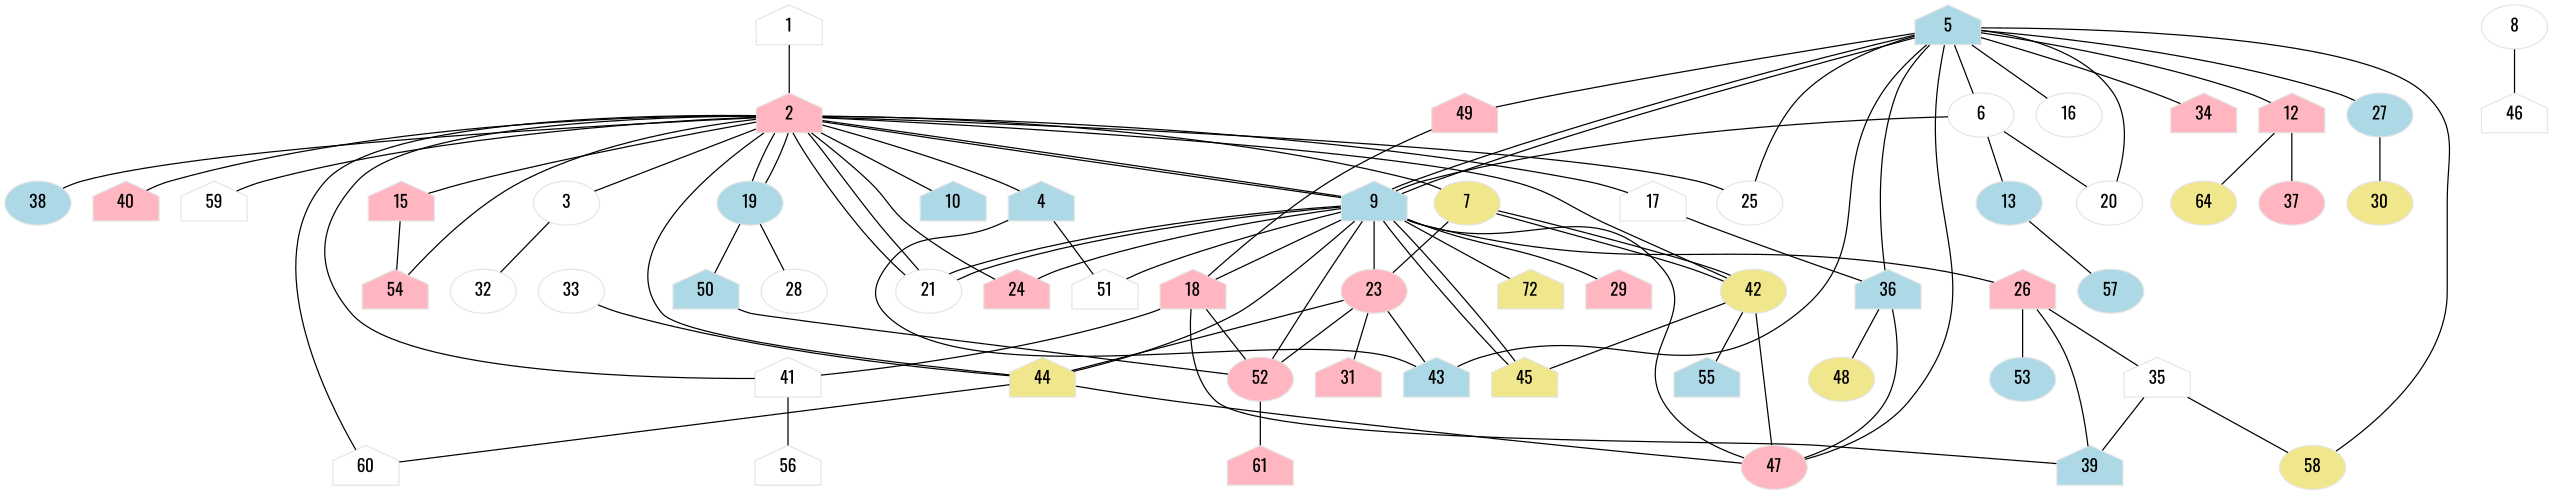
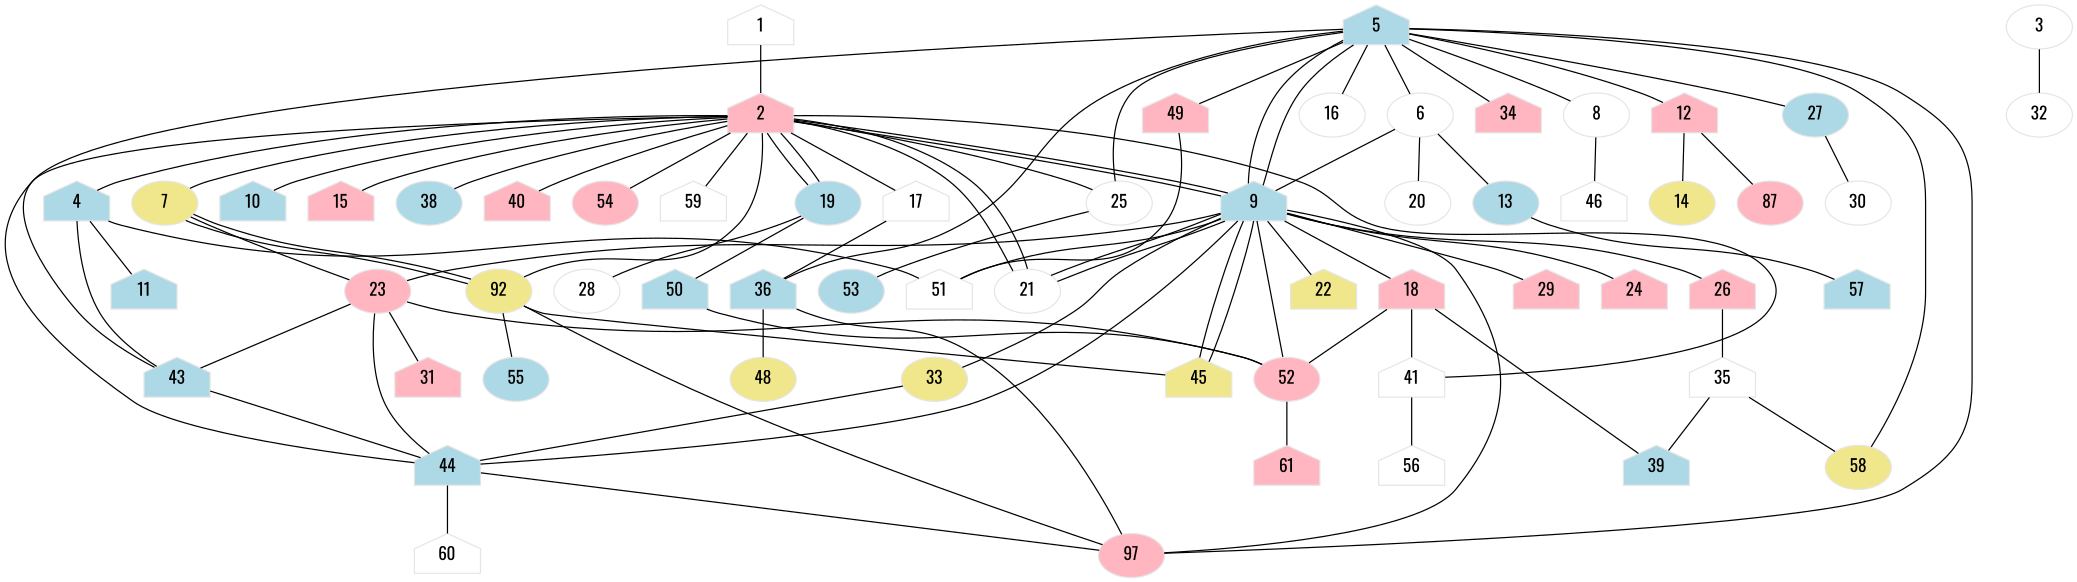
edge "5" -- "20": now "5" -- "8"
edge "2" -- "3": removed
edge "2" -- "60": removed
edge "49" -- "18": now "49" -- "51"
node "64": label "64" -> "14"
node "37": label "37" -> "87"
node "30": fillcolor khaki -> white
edge "2" -- "24": removed
edge "15" -- "54": removed
node "11": added
node "54": shape house -> ellipse
node "33": fillcolor white -> khaki
node "72": label "72" -> "22"
node "42": label "42" -> "92"
node "57": shape ellipse -> house
edge "9" -- "33": added
edge "26" -- "53": now "25" -- "53"
edge "26" -- "39": removed
node "44": fillcolor khaki -> lightblue
node "55": shape house -> ellipse
edge "43" -- "44": added
node "47": label "47" -> "97"
